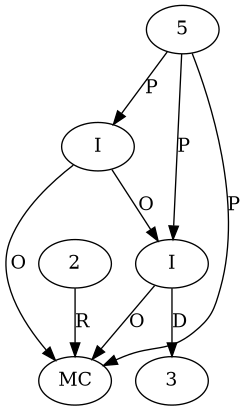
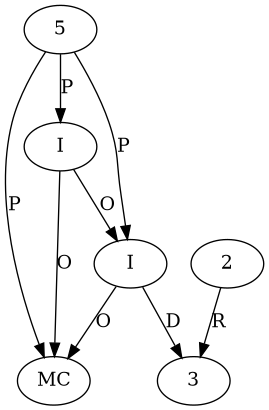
edge "2" -> "MC": now "2" -> "3"
